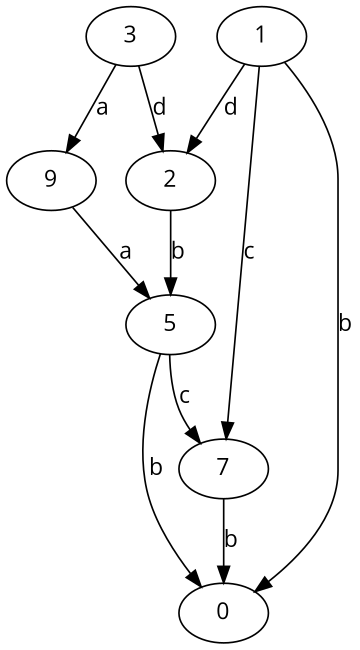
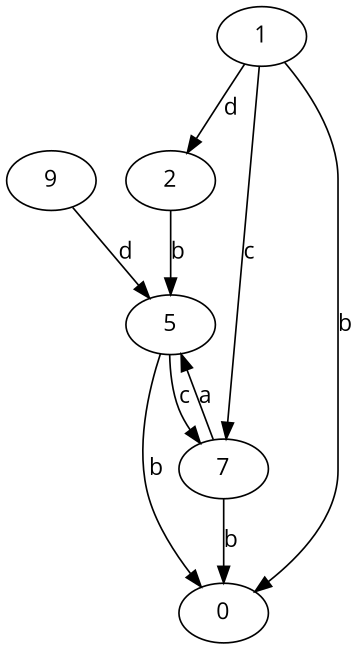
node "3": removed
edge "9" -> "5": label "a" -> "d"
edge "7" -> "5": added, label "a"
